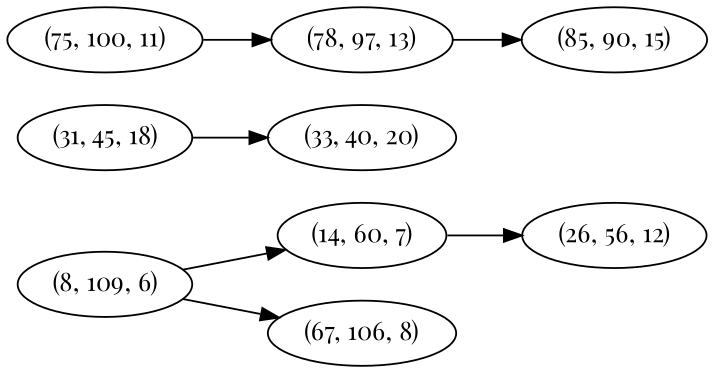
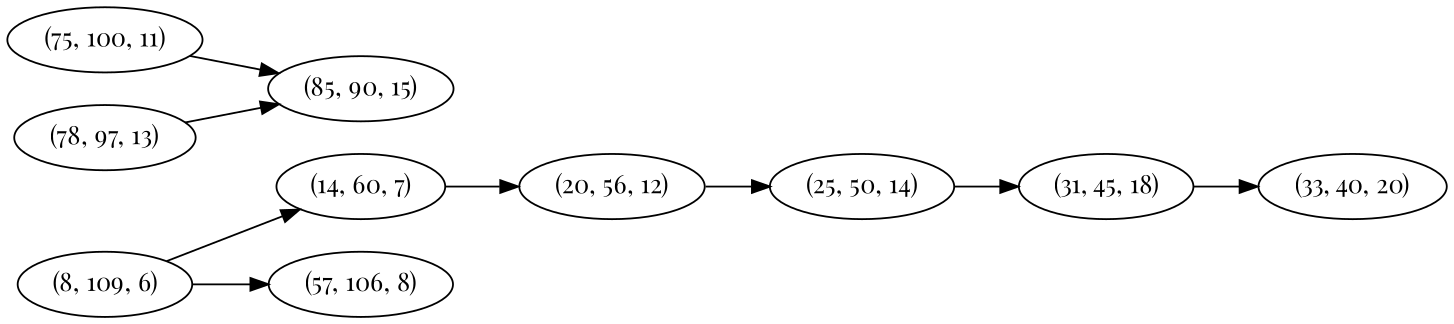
edge "(75, 100, 11)" -> "(78, 97, 13)": now "(75, 100, 11)" -> "(85, 90, 15)"
node "(25, 50, 14)": added
node "(26, 56, 12)": label "(26, 56, 12)" -> "(20, 56, 12)"
node "(67, 106, 8)": label "(67, 106, 8)" -> "(57, 106, 8)"
